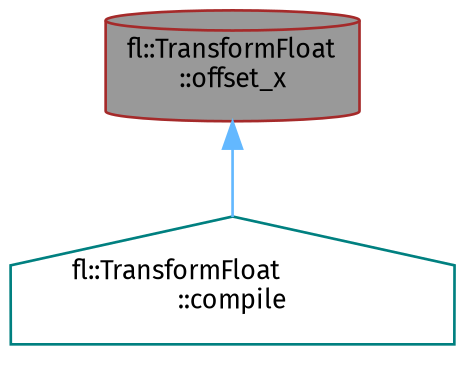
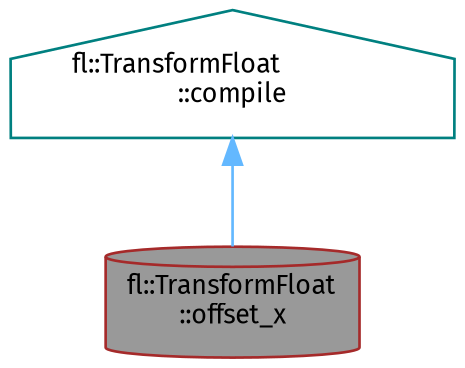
edge "fl::TransformFloat ::compile" -> "fl::TransformFloat ::offset_x": reversed
